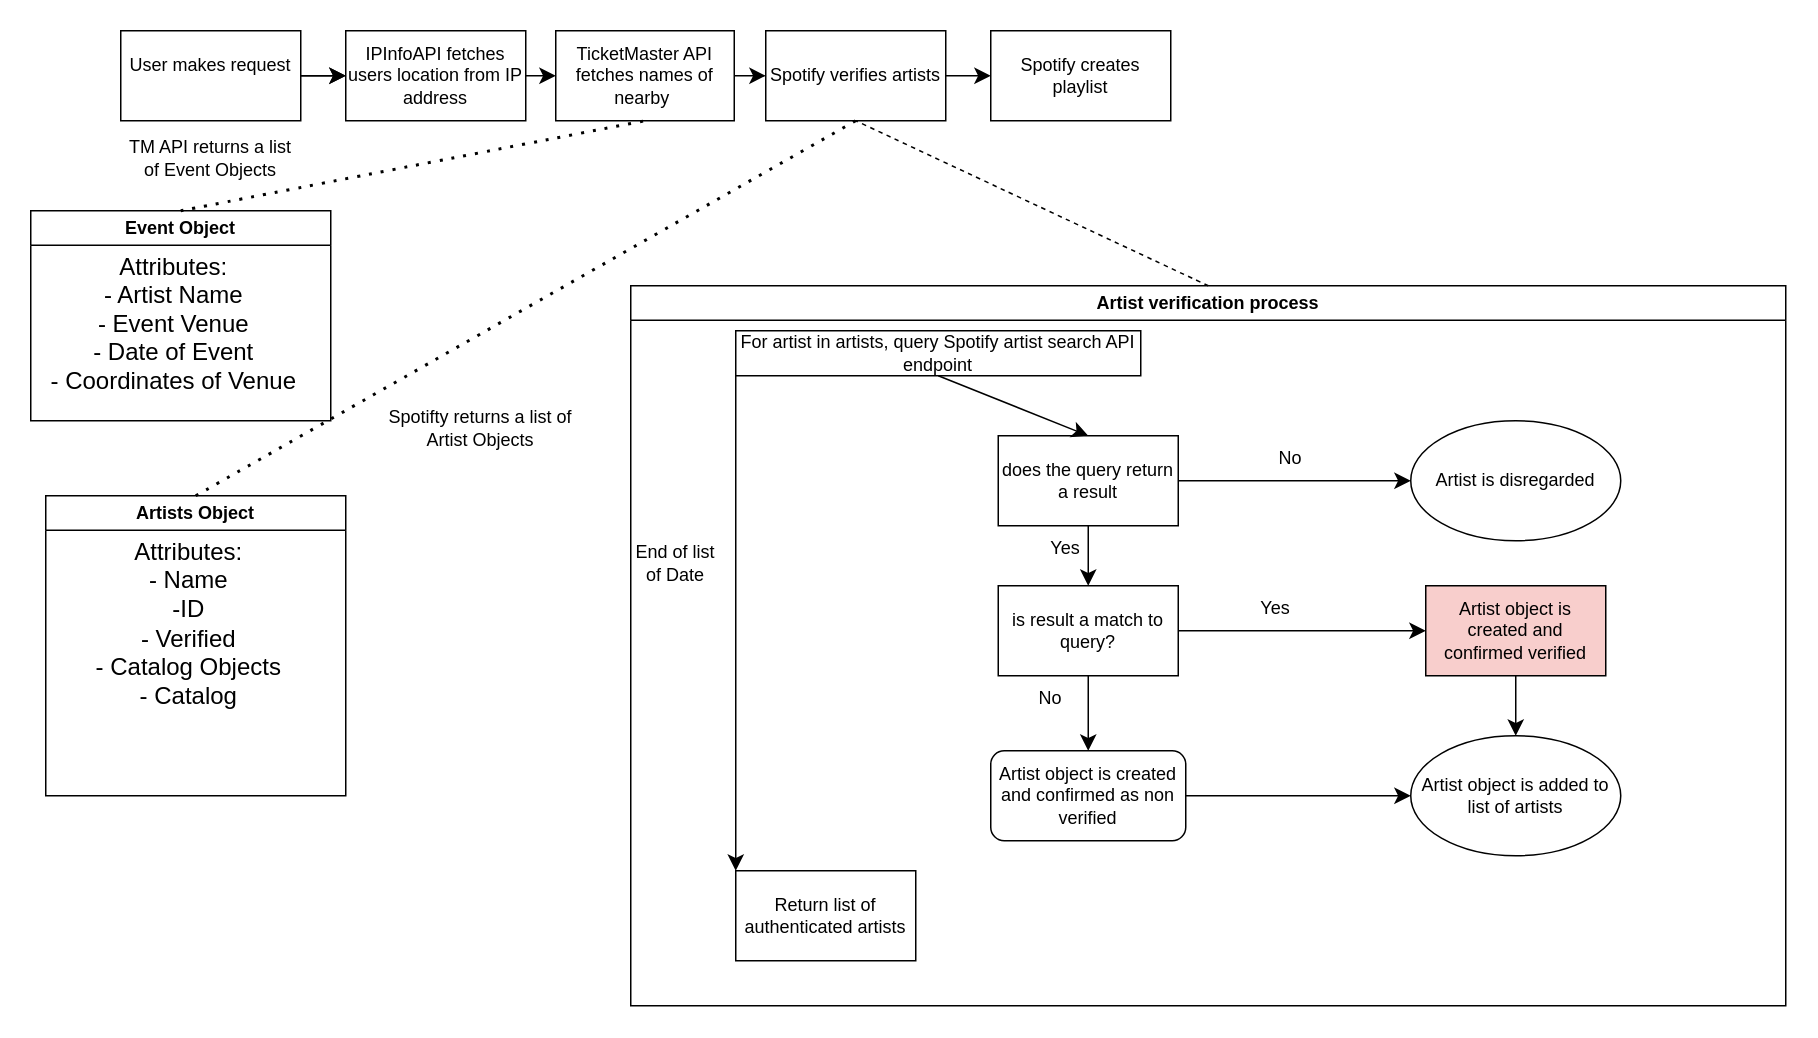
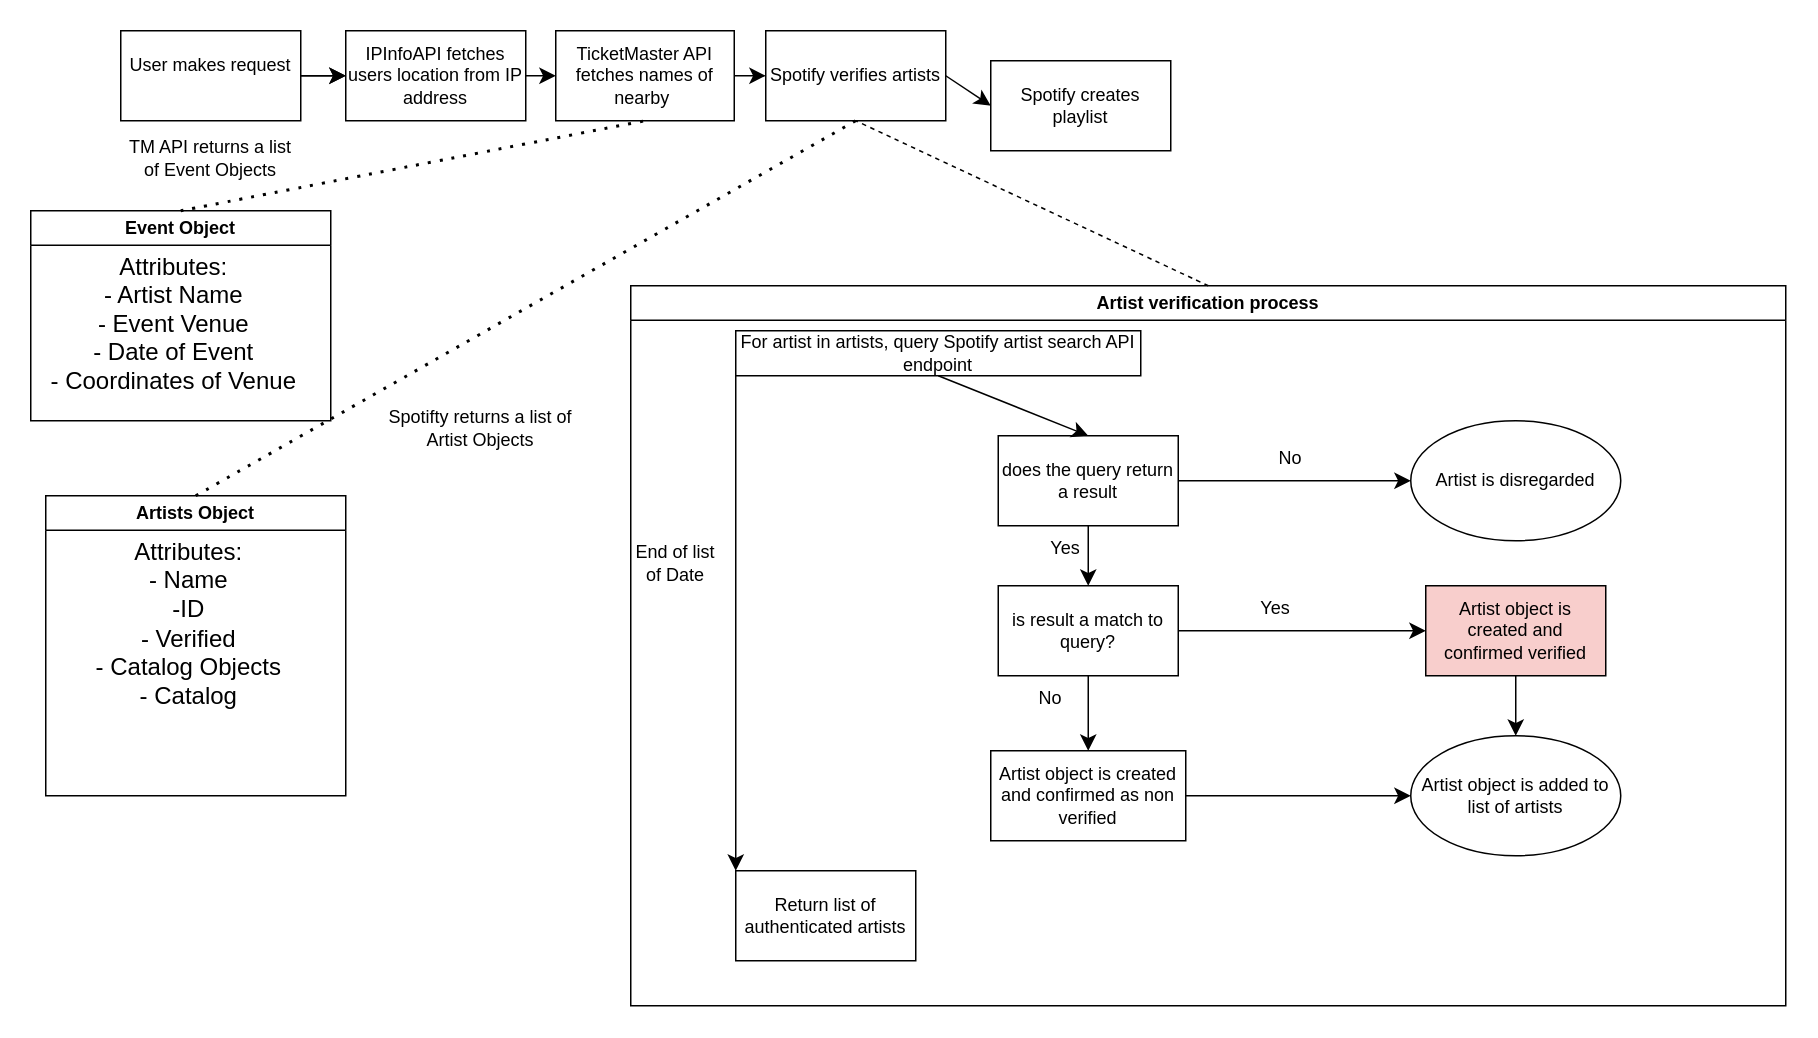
node "Spotify creates playlist": moved (1081, 76) -> (1081, 106)
node "Artist object is created and confirmed as non verified": shape rounded rectangle -> rectangle
